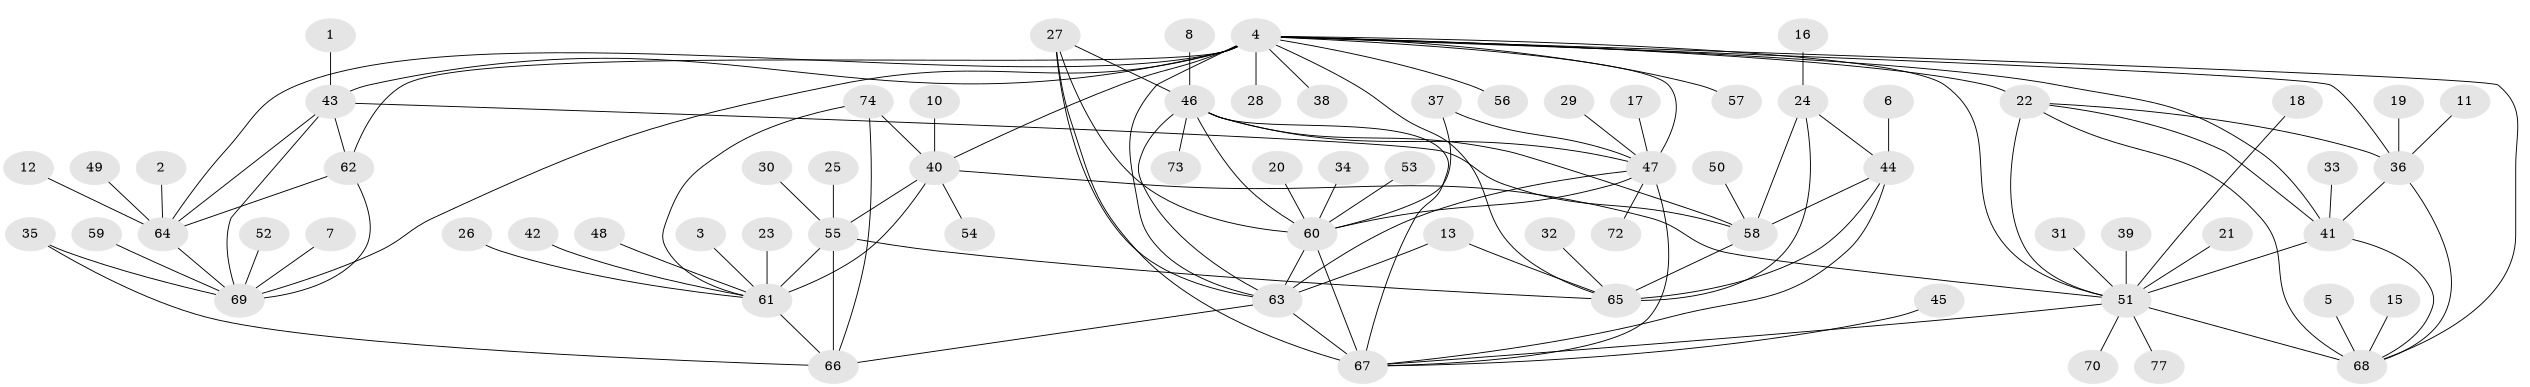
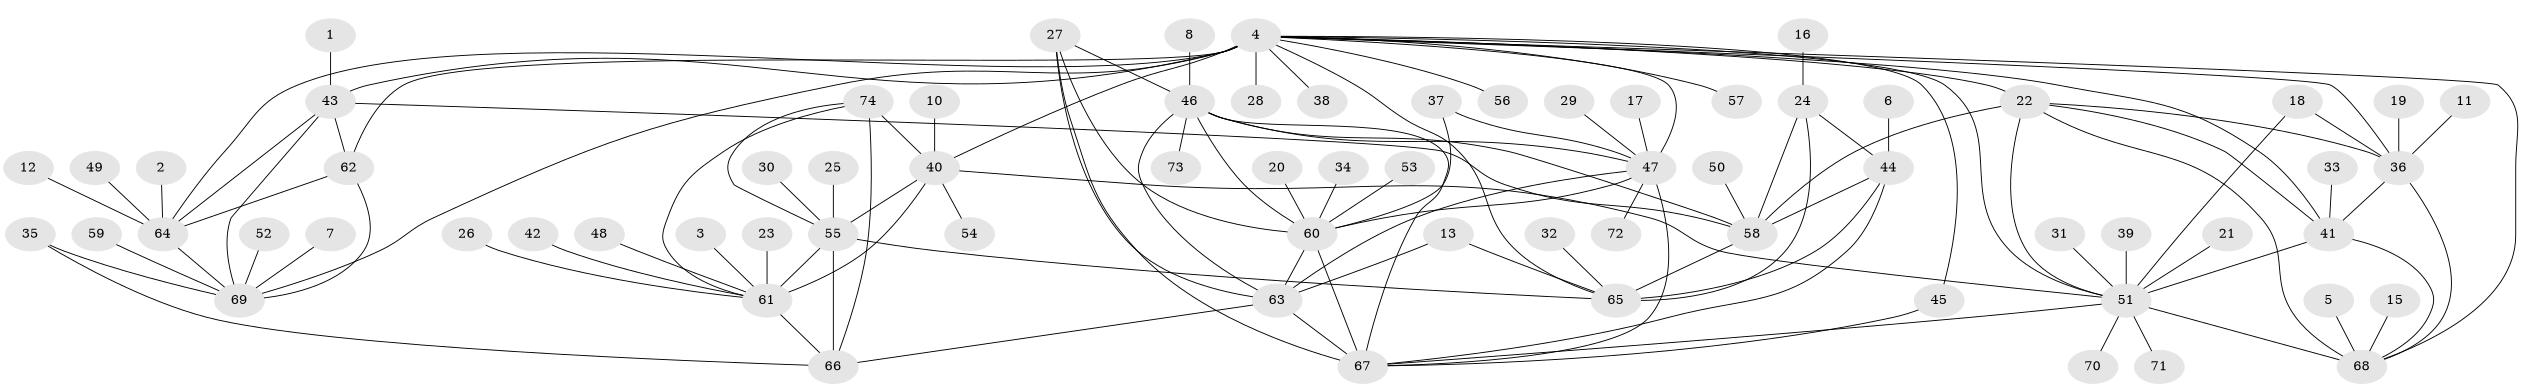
edge "18" -- "36": added
edge "22" -- "58": added
edge "74" -- "55": added
edge "4" -- "63": now "4" -- "45"
node "77": label "77" -> "71"
